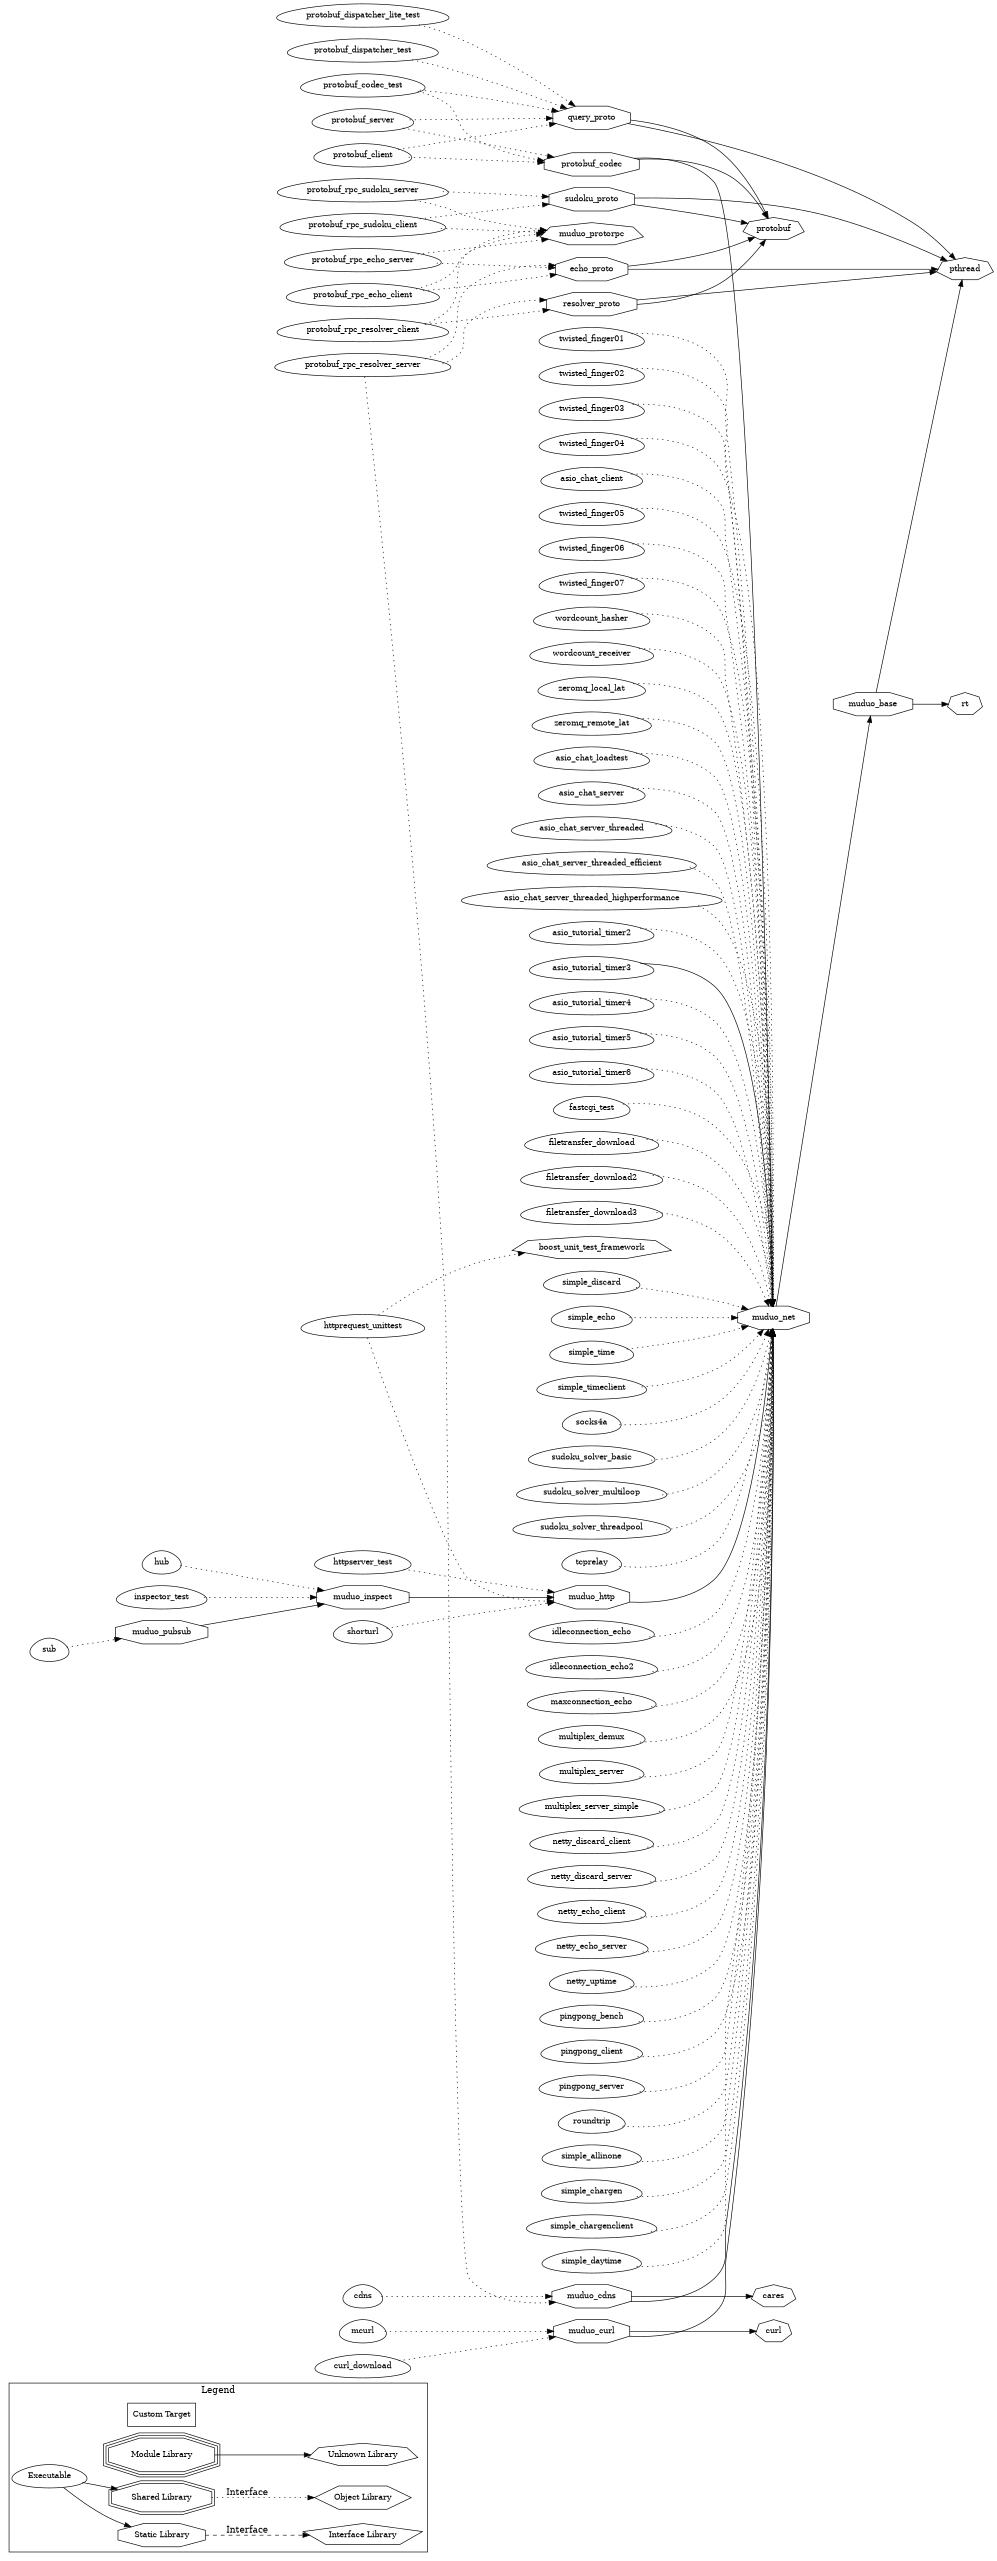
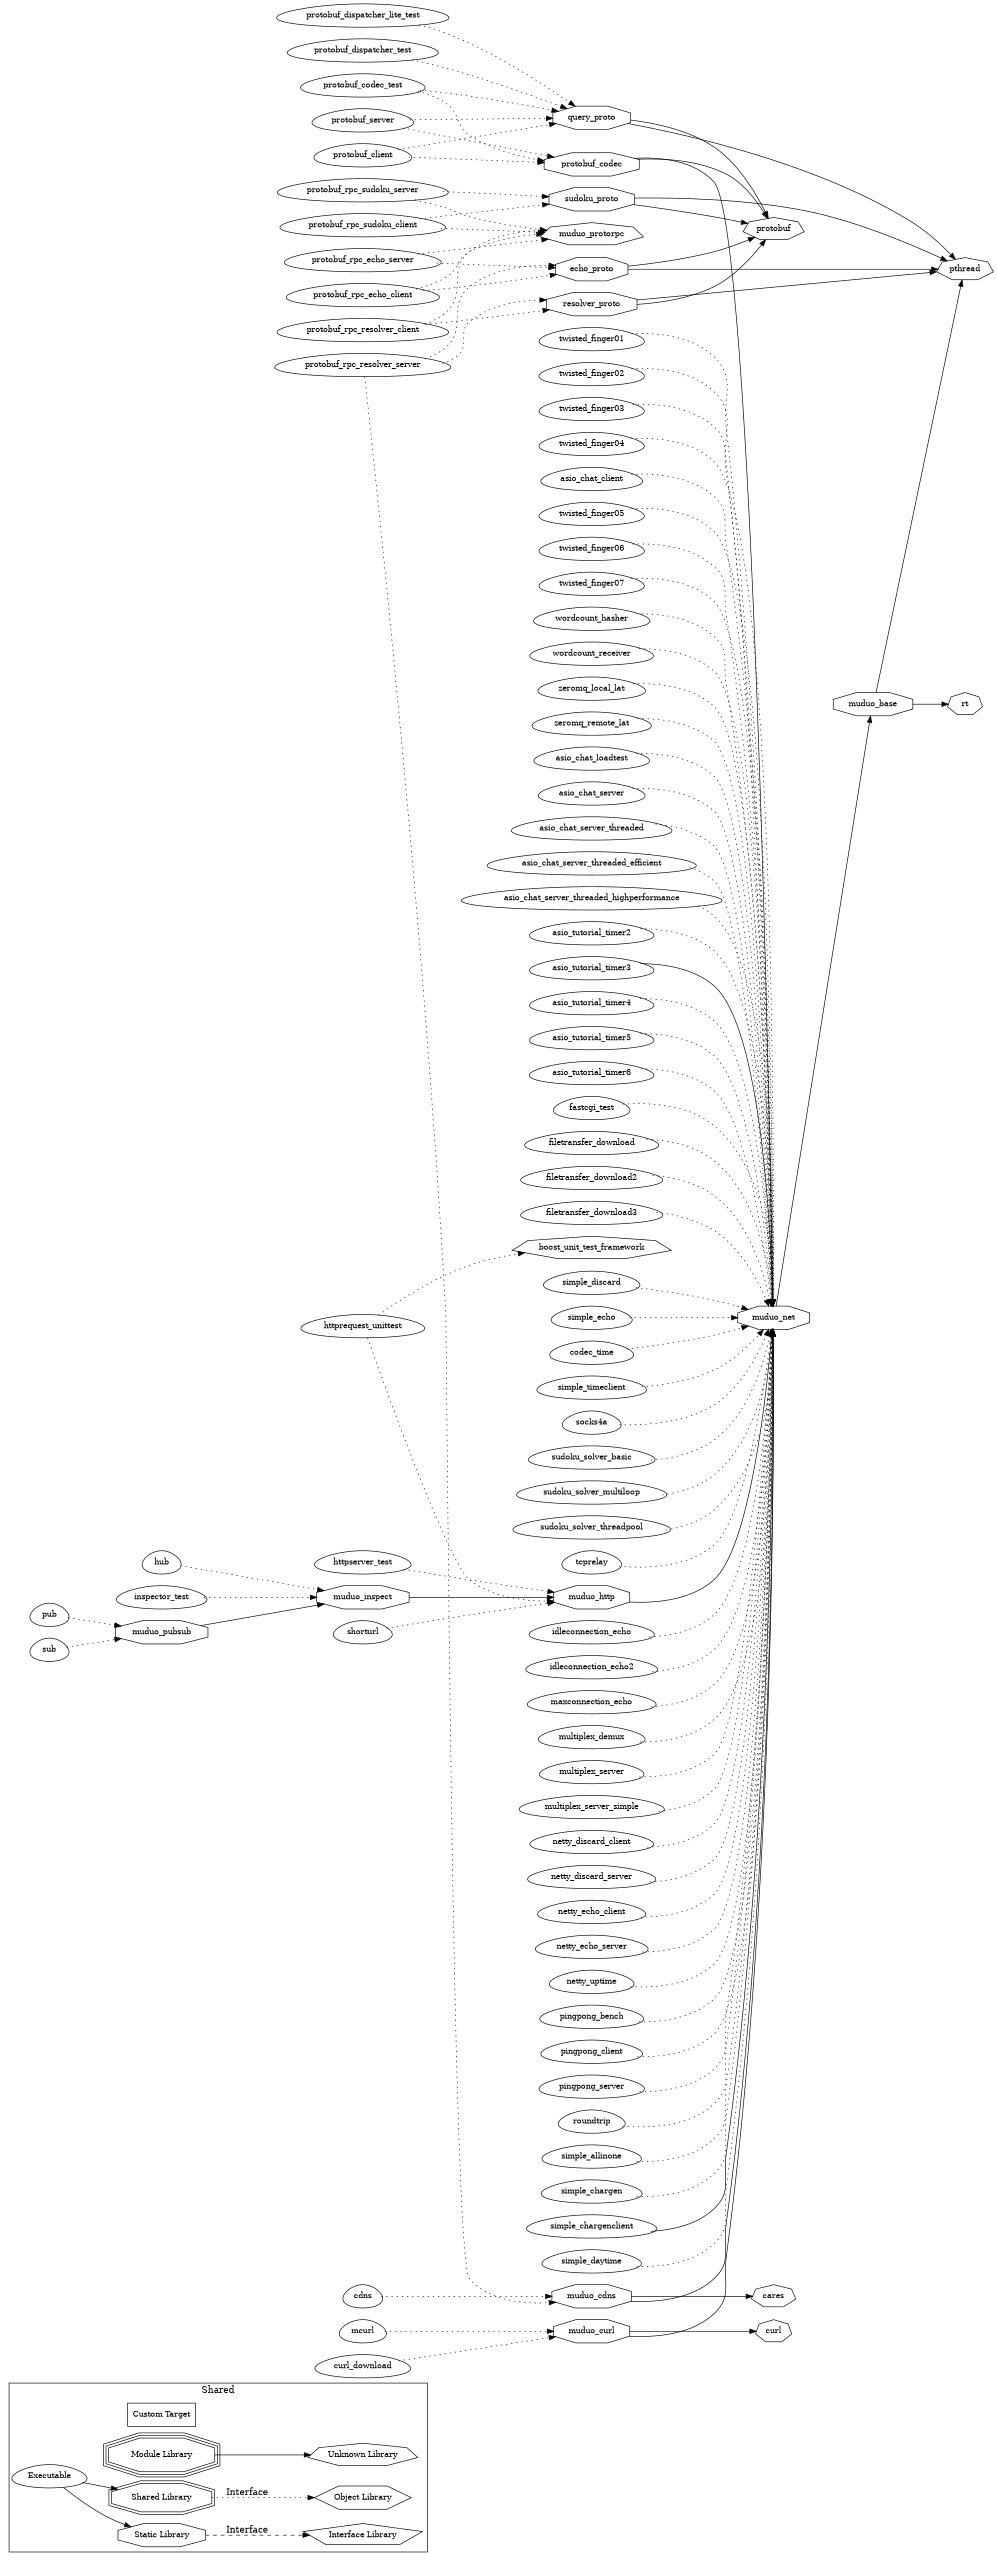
node "simple_time": label "simple_time" -> "codec_time"
node "pub": added
edge "simple_chargenclient" -> "muduo_net": style dotted -> solid
cluster "Legend": label "Legend" -> "Shared"
